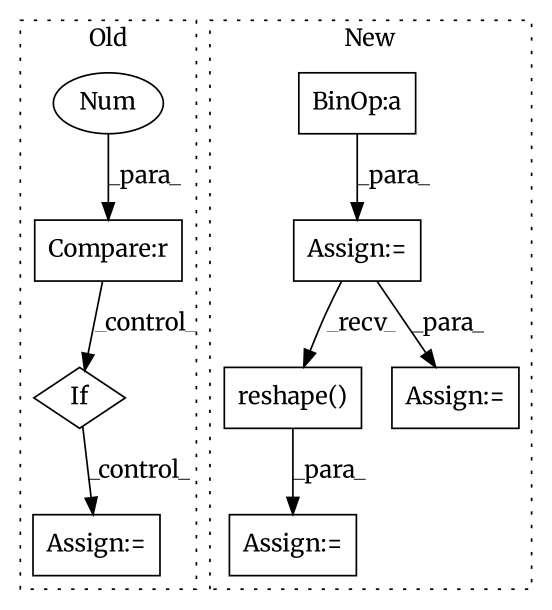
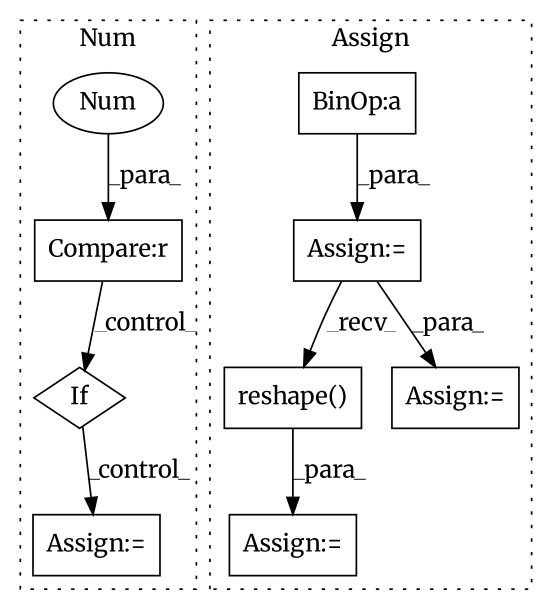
cluster "Old": label "Old" -> "Num"
cluster "New": label "New" -> "Assign"
